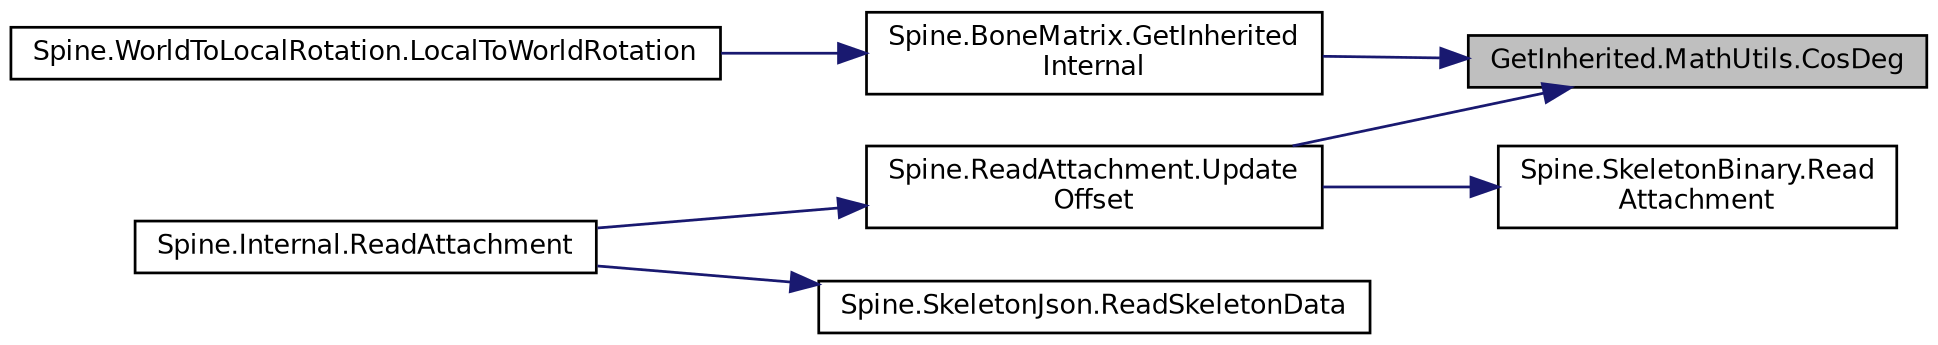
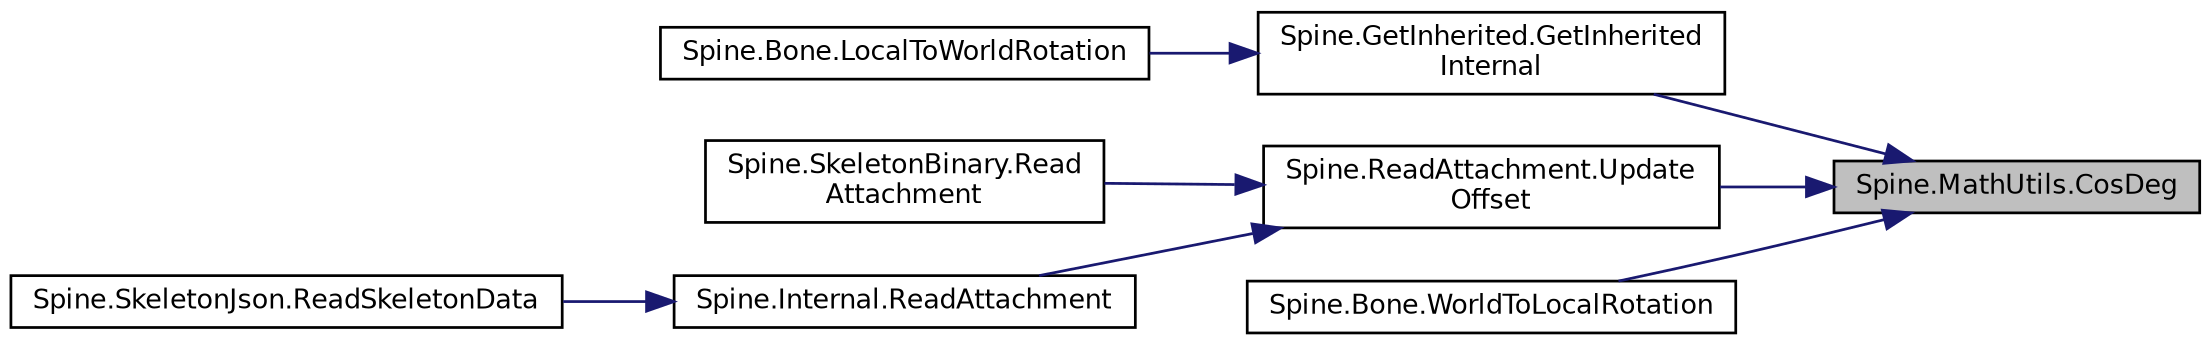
node "Spine.WorldToLocalRotation.LocalToWorldRotation": label "Spine.WorldToLocalRotation.LocalToWorldRotation" -> "Spine.Bone.LocalToWorldRotation"
node "Spine.BoneMatrix.GetInherited Internal": label "Spine.BoneMatrix.GetInherited Internal" -> "Spine.GetInherited.GetInherited Internal"
node "GetInherited.MathUtils.CosDeg": label "GetInherited.MathUtils.CosDeg" -> "Spine.MathUtils.CosDeg"
edge "Spine.ReadAttachment.Update Offset" -> "Spine.SkeletonBinary.Read Attachment": reversed
edge "Spine.Internal.ReadAttachment" -> "Spine.SkeletonJson.ReadSkeletonData": reversed
node "Spine.Bone.WorldToLocalRotation": added
